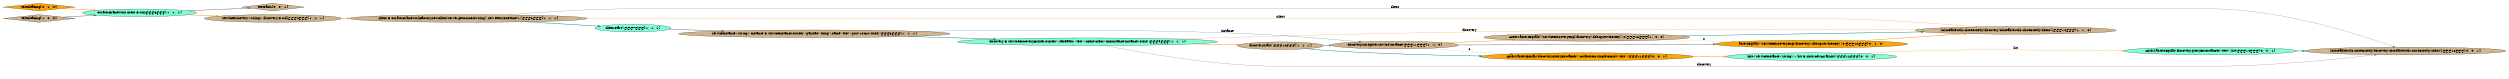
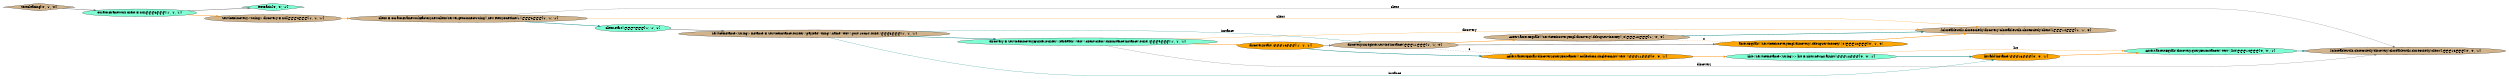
node "testCleaning['0', '1', '0']": fillcolor orange -> tan
node "testBasic['0', '0', '1']": fillcolor tan -> aquamarine
edge "testCleaning['0', '1', '0']" -> "CuratorFramework client = null@@@3@@@['1', '1', '1']": color darkorange -> gray40
node "testCleaning['1', '0', '0']": removed
node "discovery.start()@@@10@@@['1', '1', '1']": fillcolor tan -> orange
node "list.add(instance)@@@13@@@['0', '0', '1']": added
